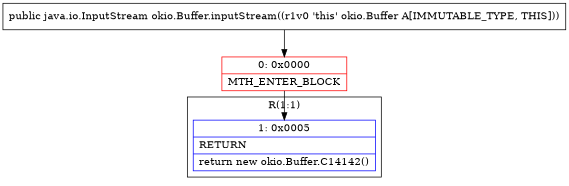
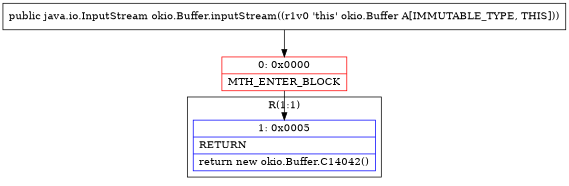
node "1: 0x0005": text "return new okio.Buffer.C14142()" -> "return new okio.Buffer.C14042()"
